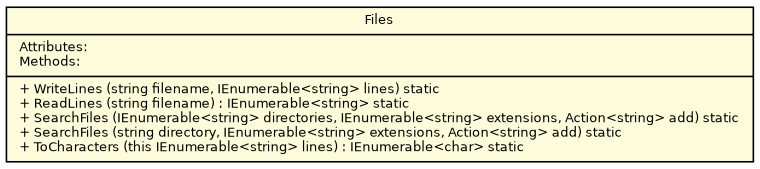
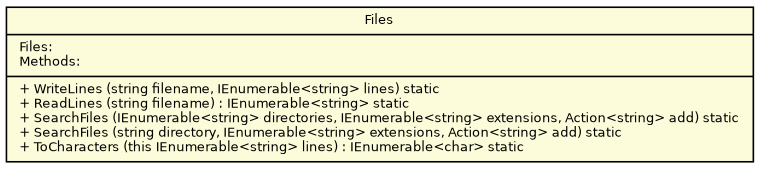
node "Files": text "Attributes:" -> "Files:"
